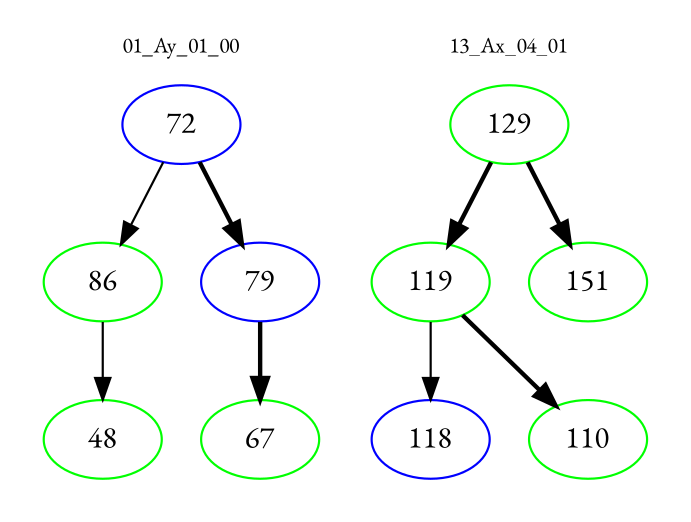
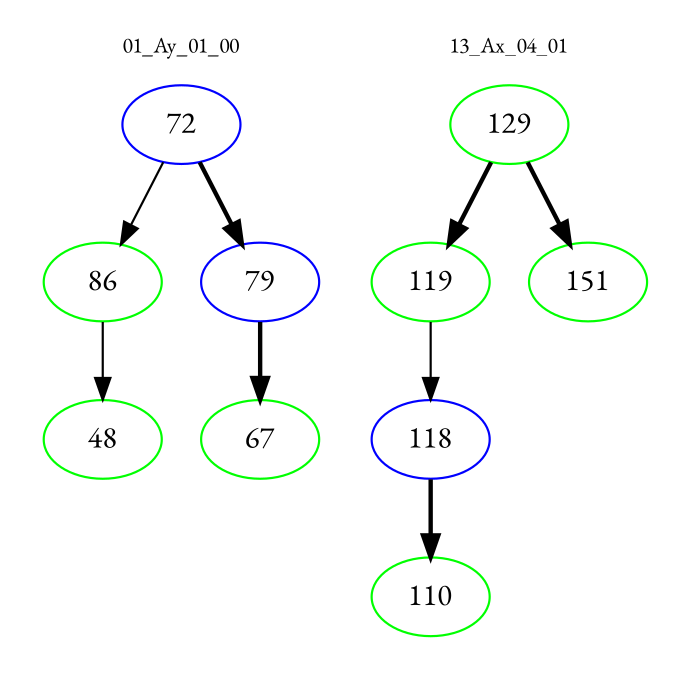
edge "119" -> "110": now "118" -> "110"
